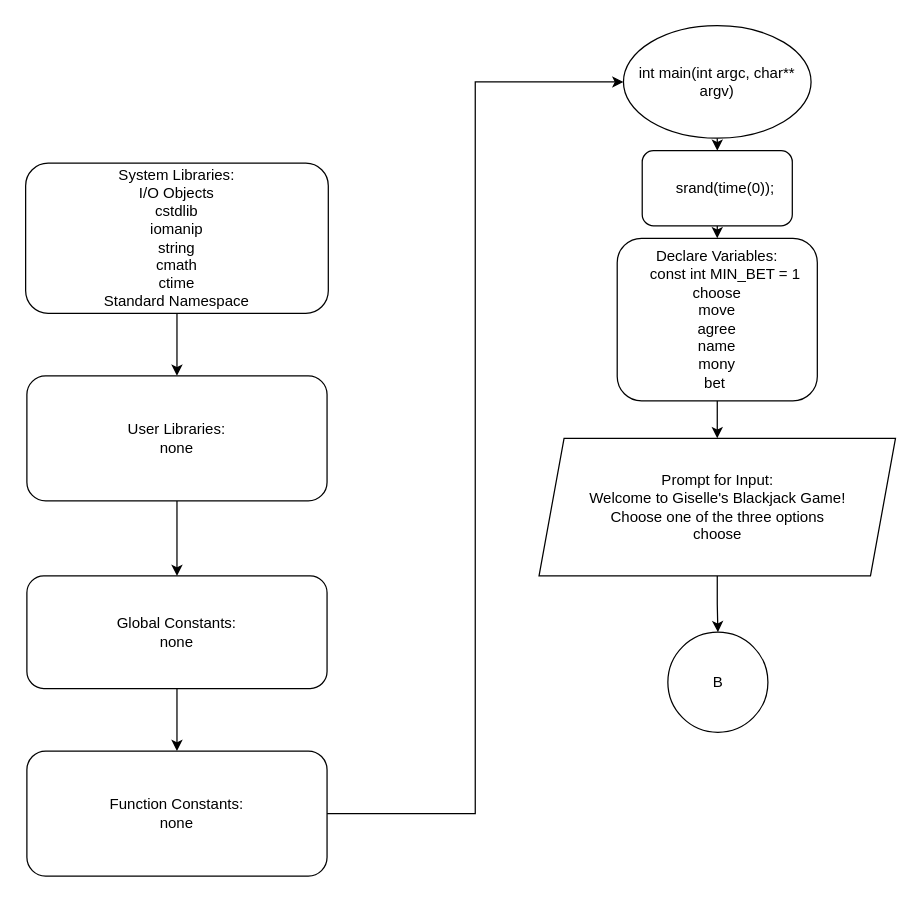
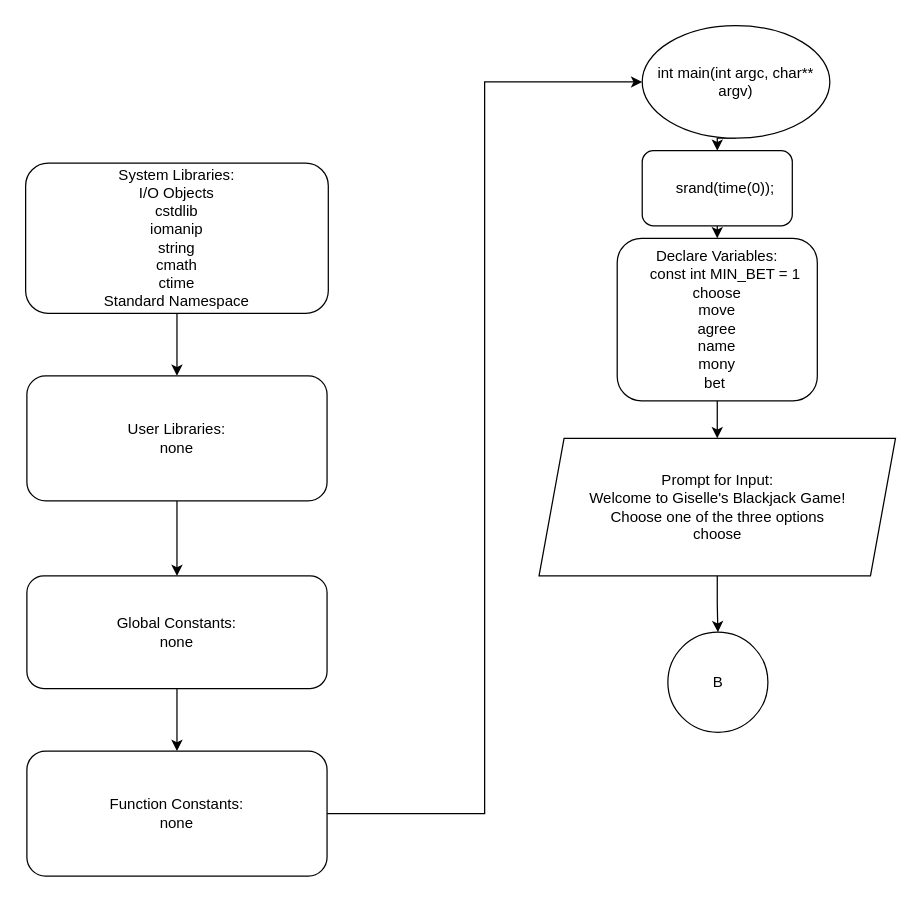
node "int main(int argc, char** argv)": moved (717, 82) -> (736, 82)
